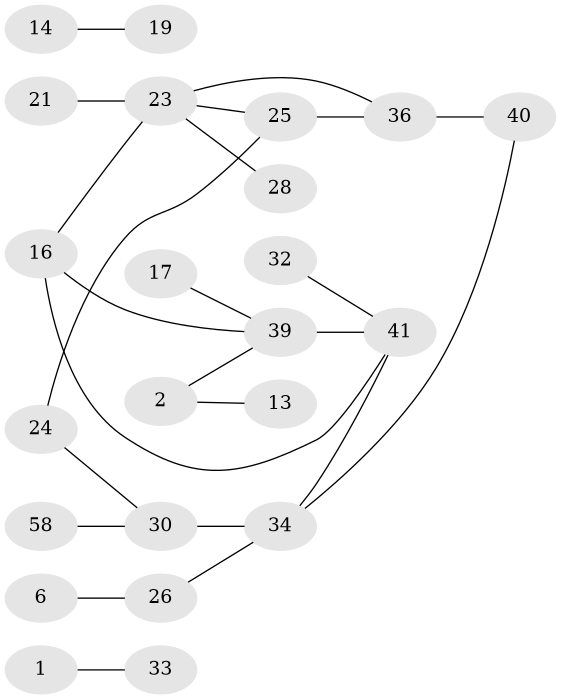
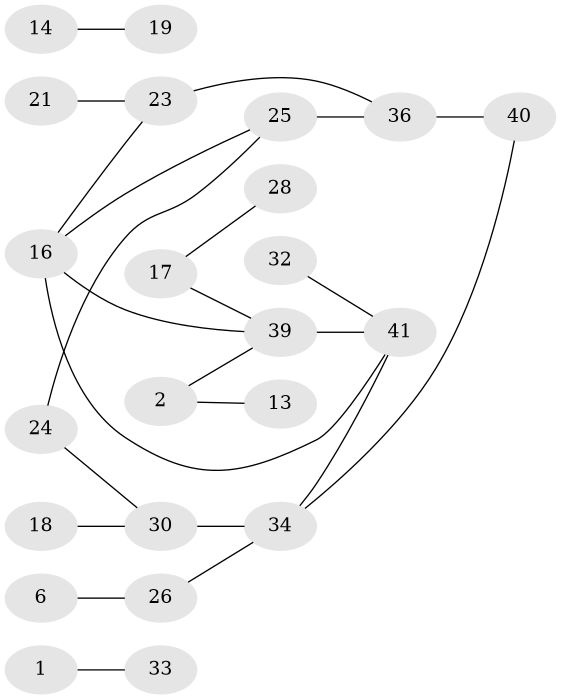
edge "23" -- "25": now "16" -- "25"
edge "23" -- "28": now "17" -- "28"
node "58": label "58" -> "18"
